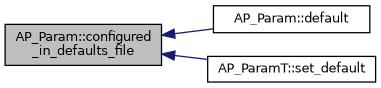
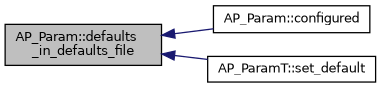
node "AP_Param::default": label "AP_Param::default" -> "AP_Param::configured"
node "AP_Param::configured _in_defaults_file": label "AP_Param::configured _in_defaults_file" -> "AP_Param::defaults _in_defaults_file"
